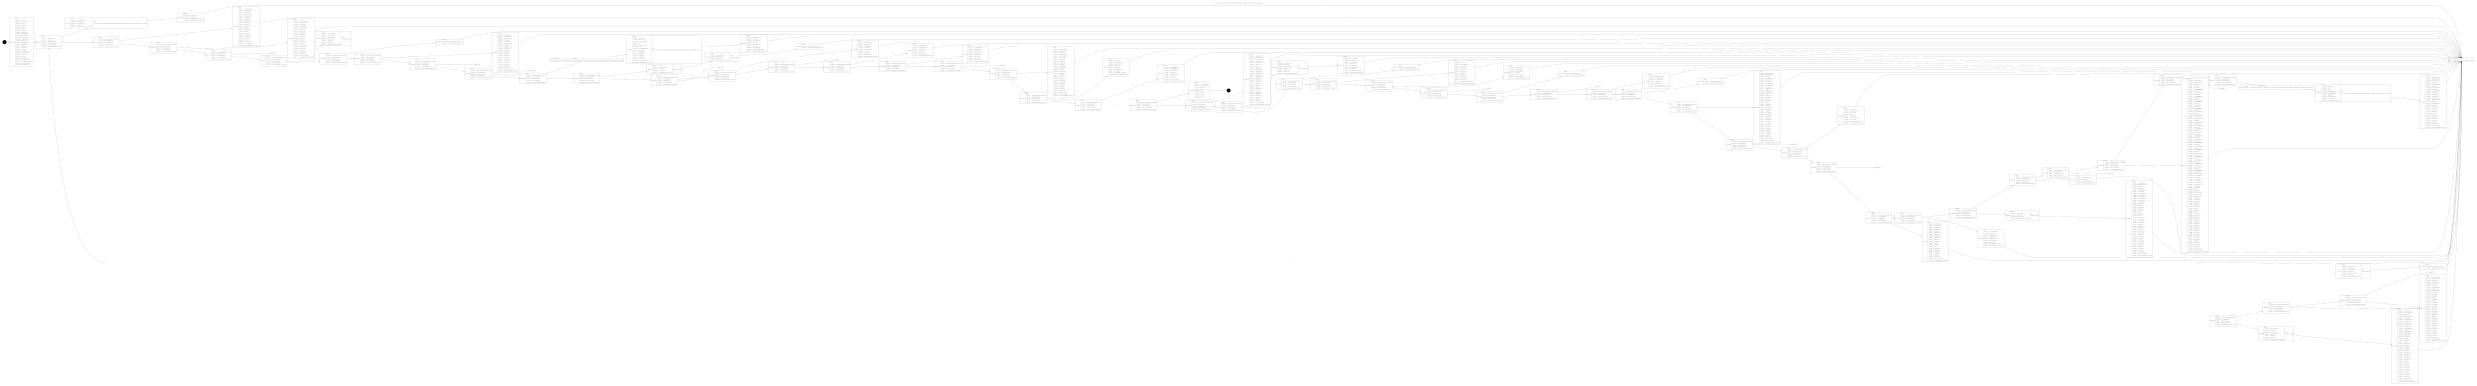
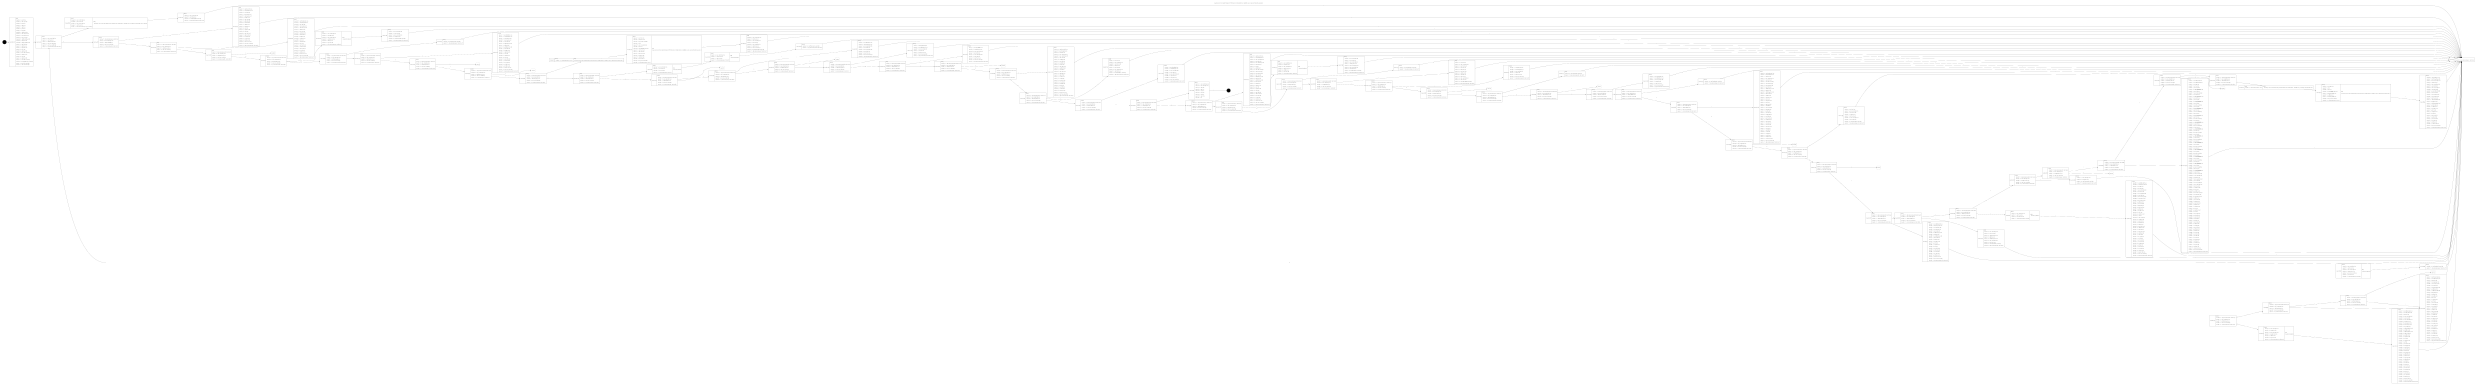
node "0x4020a7 [32]": added
